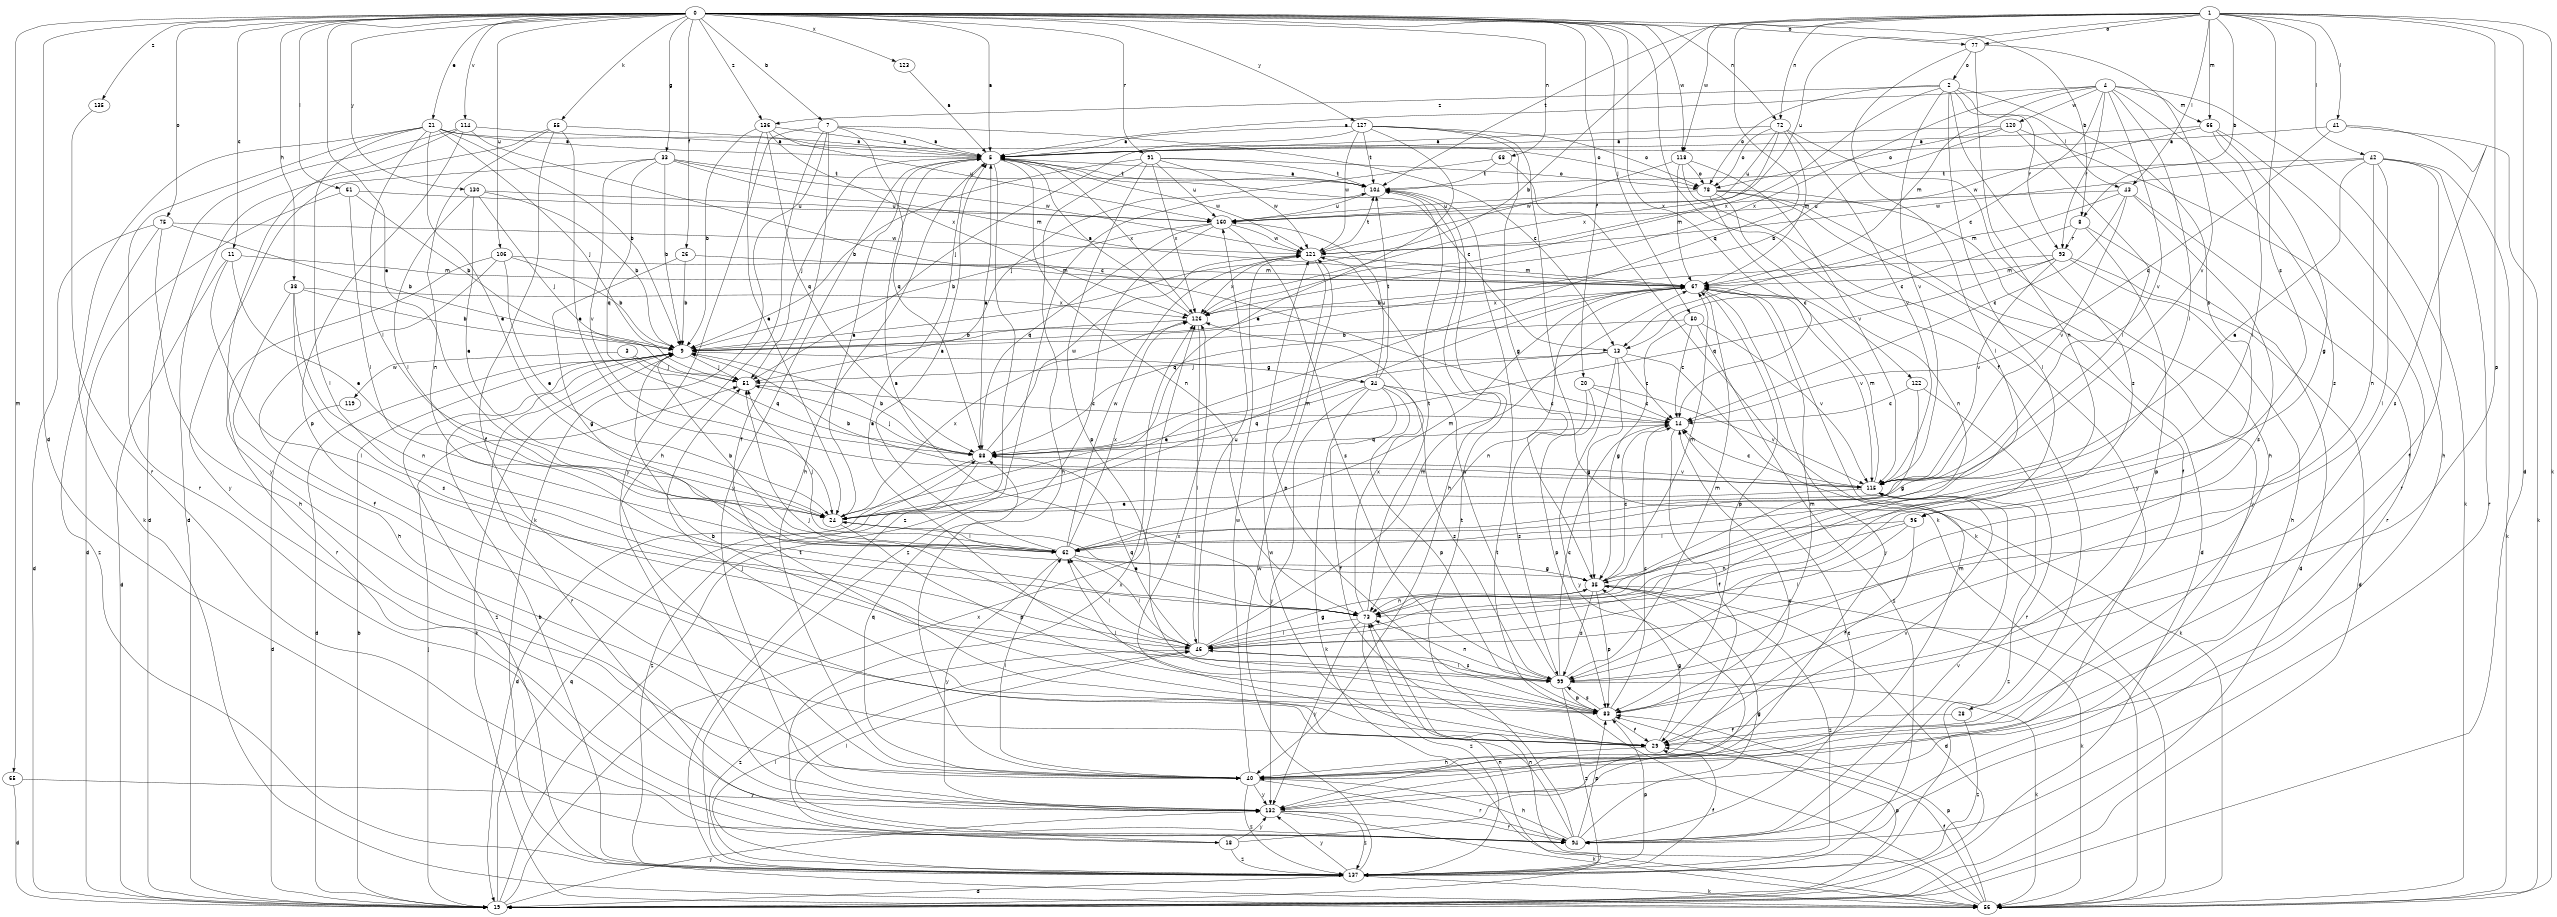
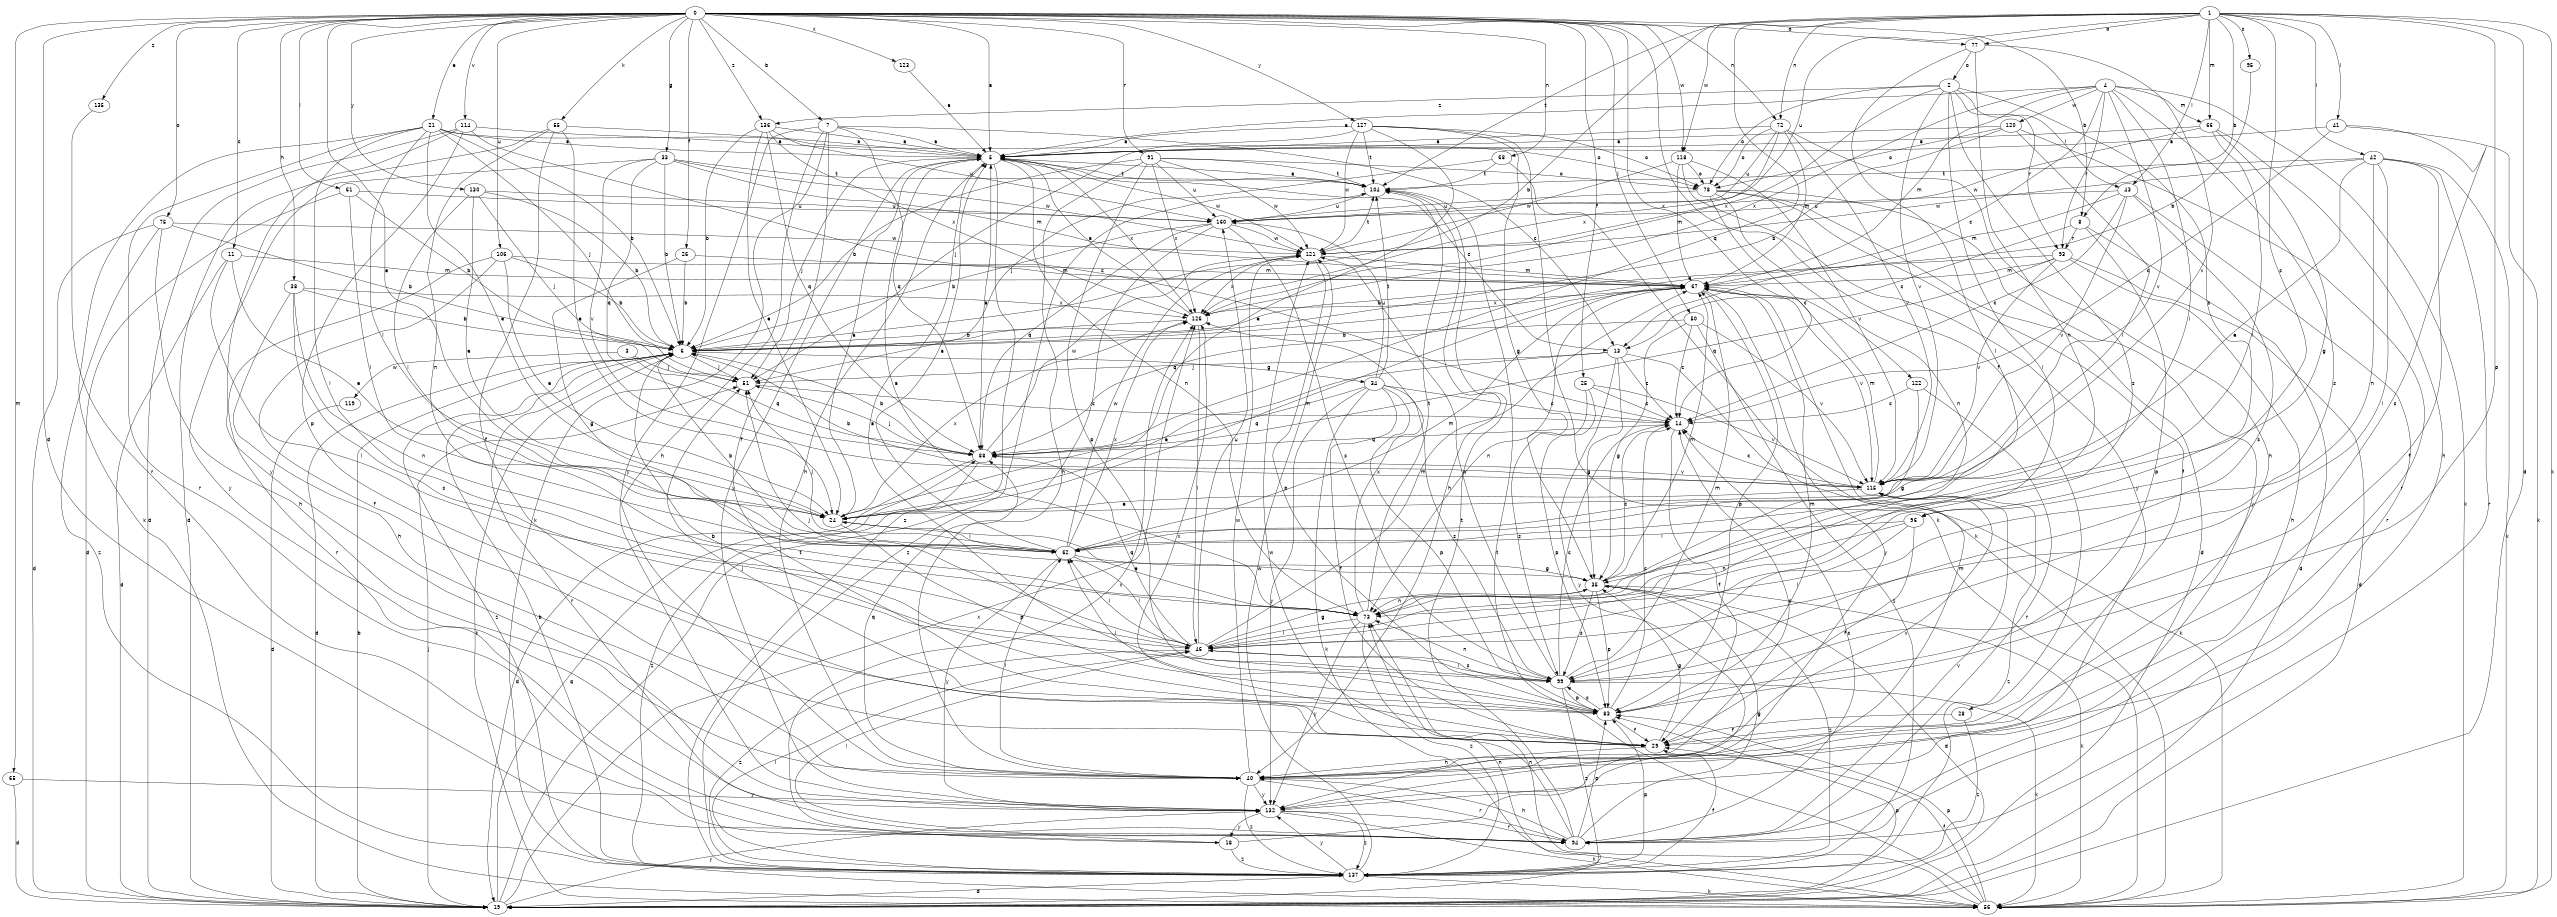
node "95": added
node "9": label "9" -> "6"
node "20": label "20" -> "25"
edge "18" -> "132": reversed
